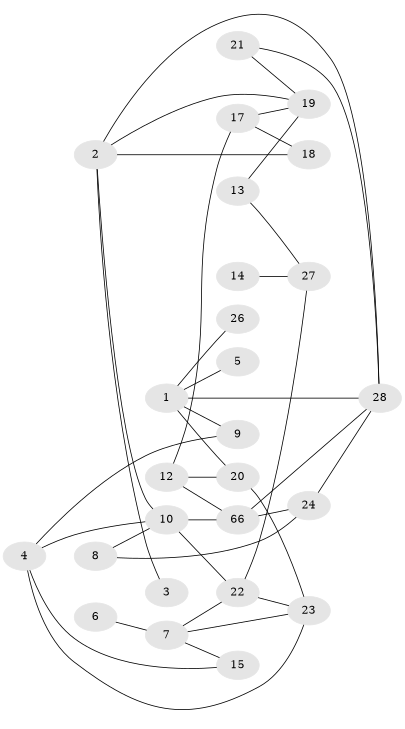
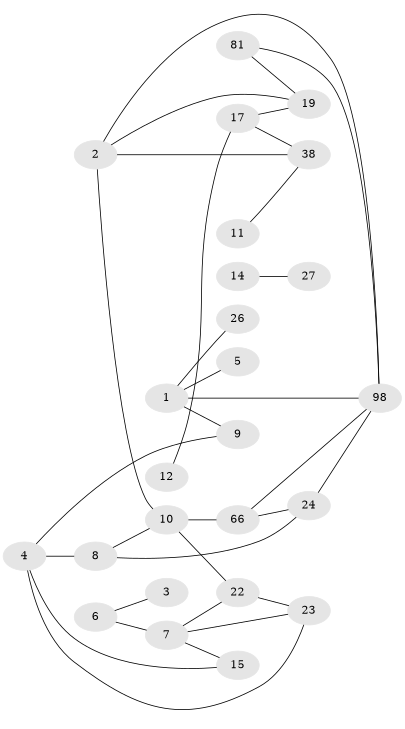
node "21": label "21" -> "81"
node "18": label "18" -> "38"
node "13": removed
node "11": added
node "28": label "28" -> "98"
edge "27" -- "22": removed
node "20": removed
edge "2" -- "3": now "6" -- "3"
edge "12" -- "66": removed
edge "10" -- "4": now "8" -- "4"
